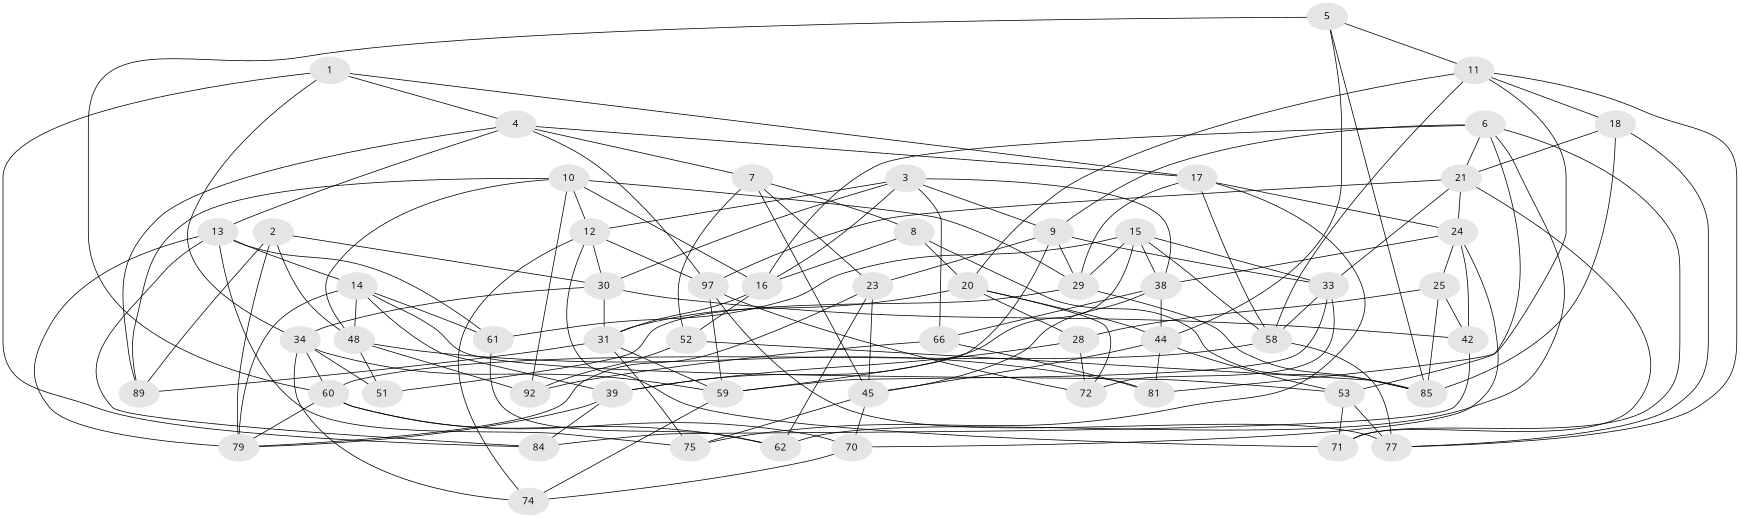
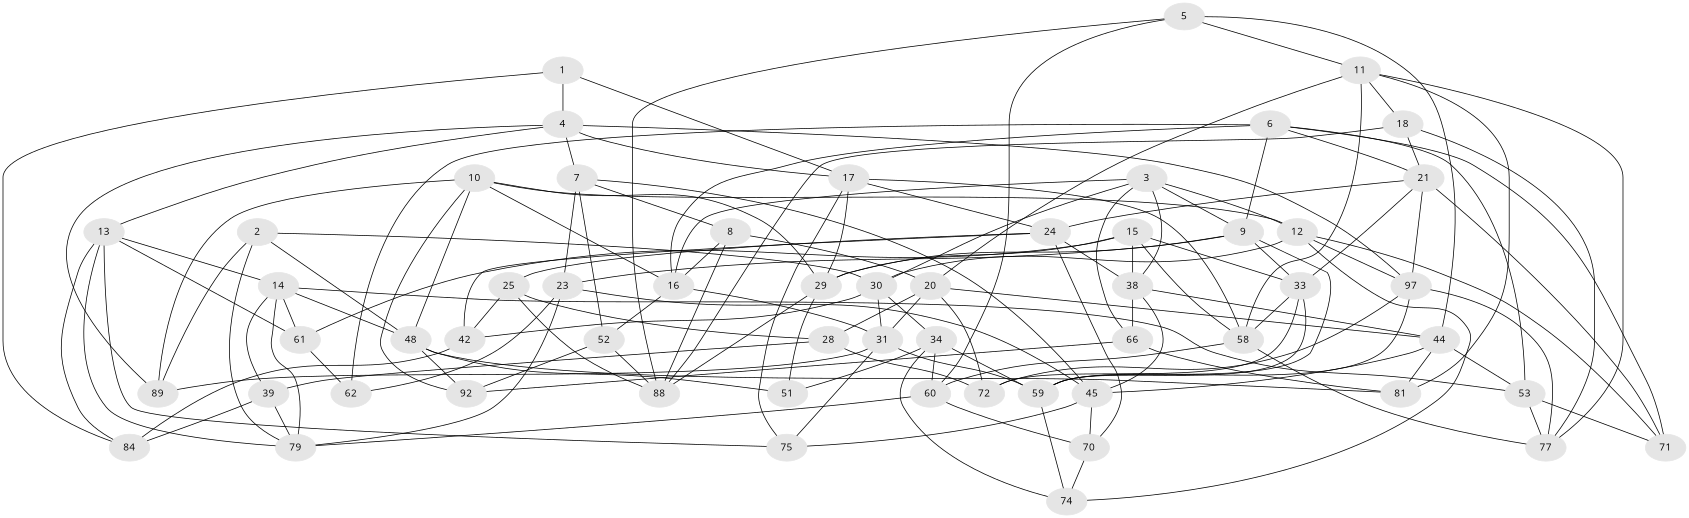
edge "1" -- "34": removed
edge "15" -- "39": removed
node "85": label "85" -> "88"
edge "60" -- "62": removed
